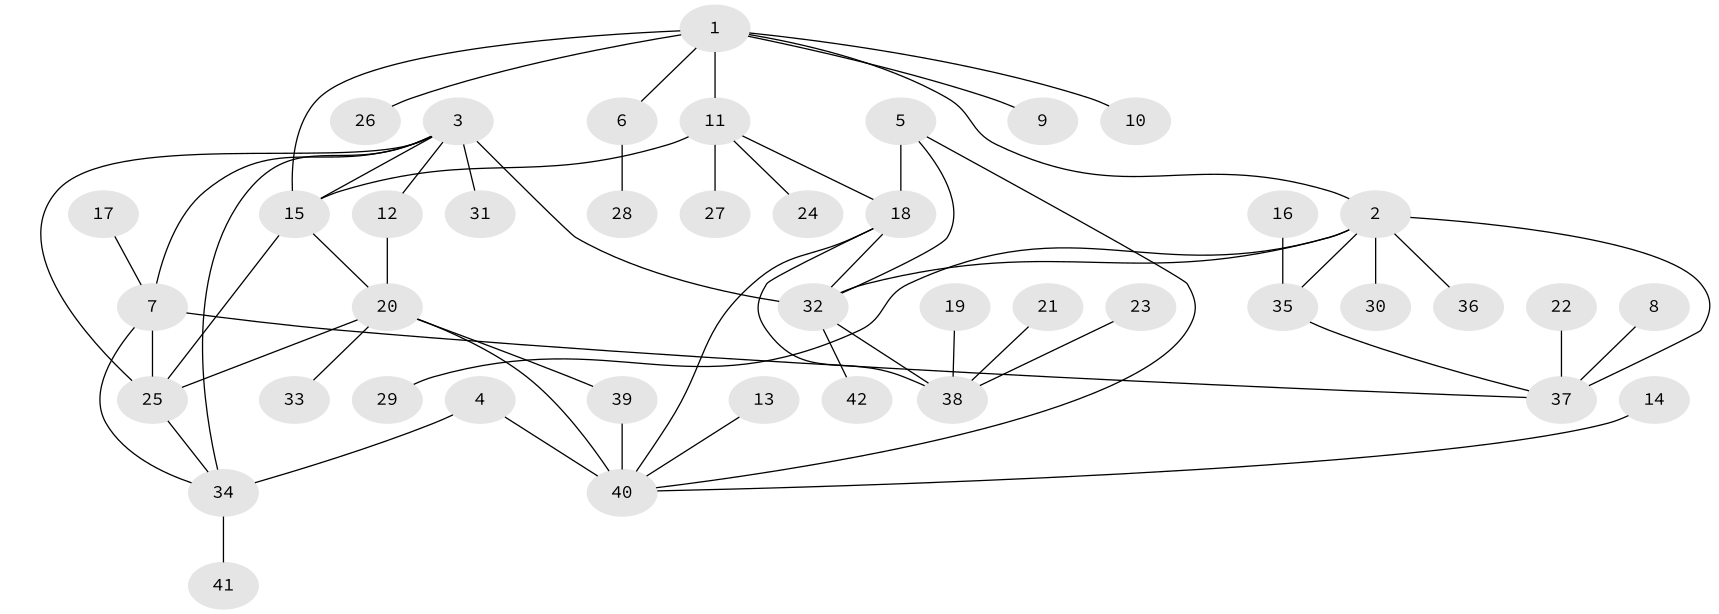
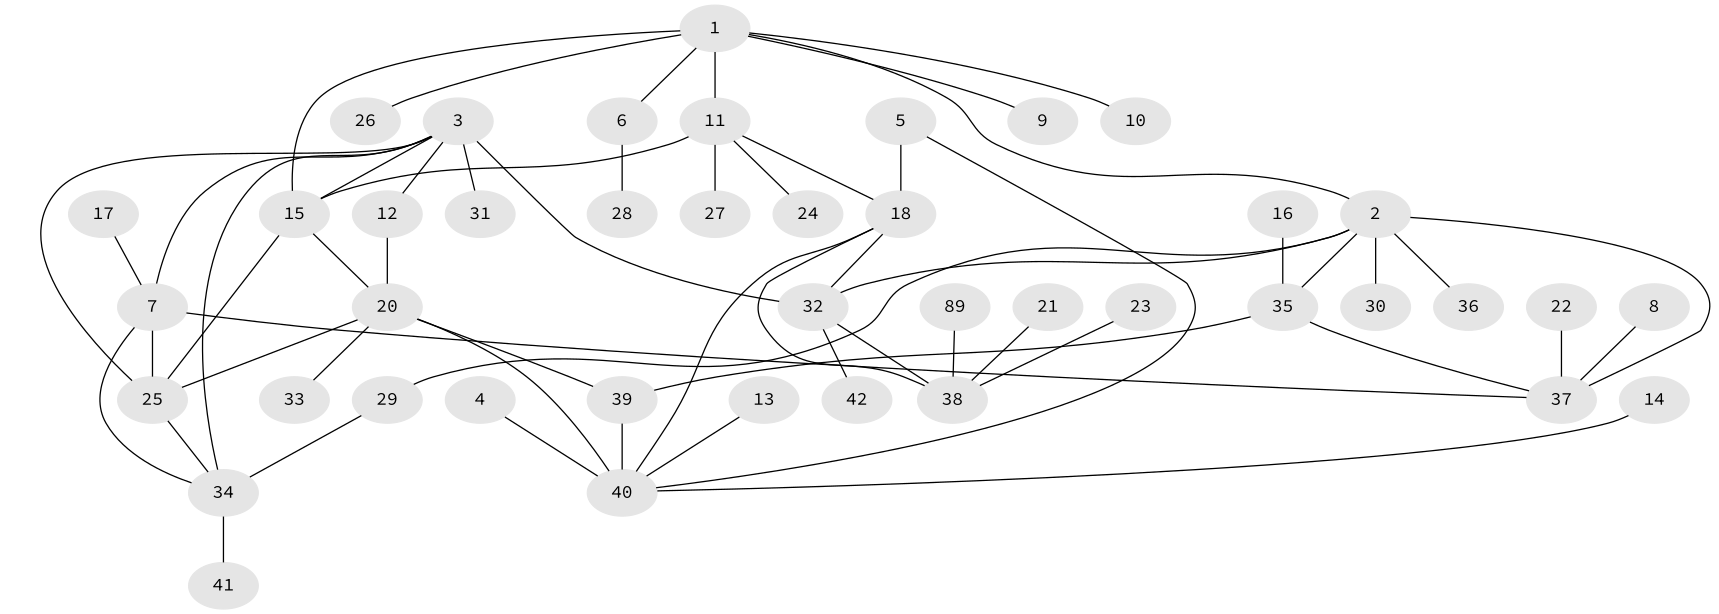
edge "5" -- "32": removed
node "19": label "19" -> "89"
edge "35" -- "39": added
edge "4" -- "34": now "29" -- "34"
